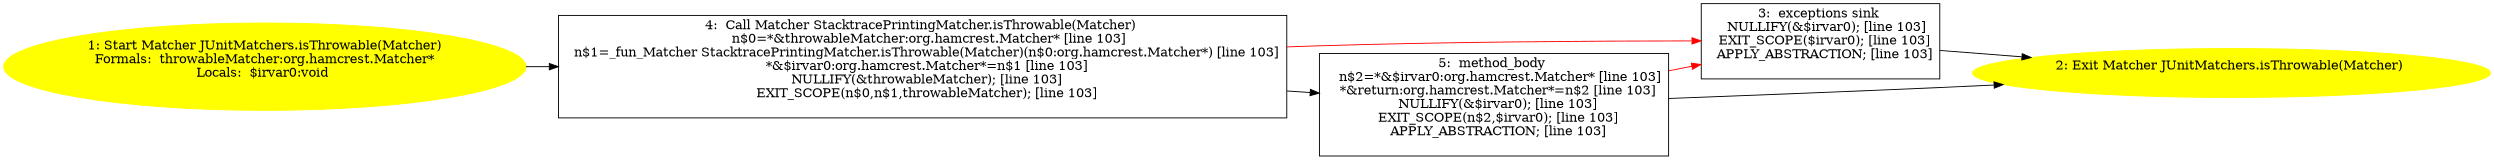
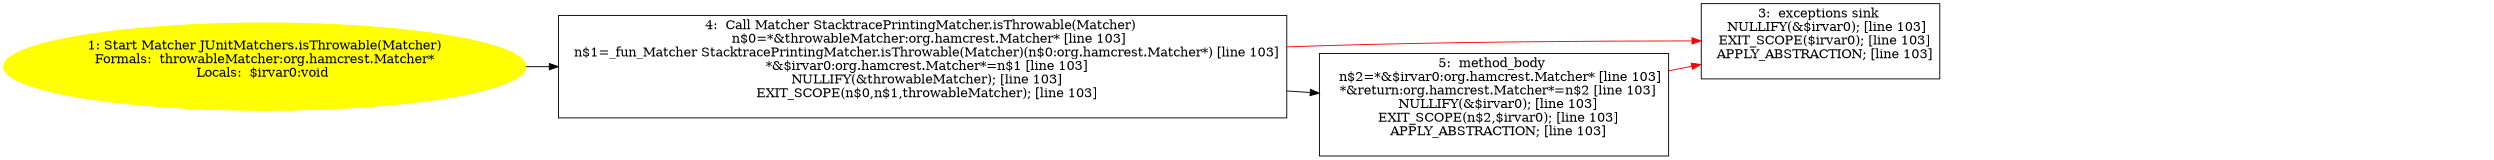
node "2: Exit Matcher JUnitMatchers.isThrowable(Matcher)": removed
